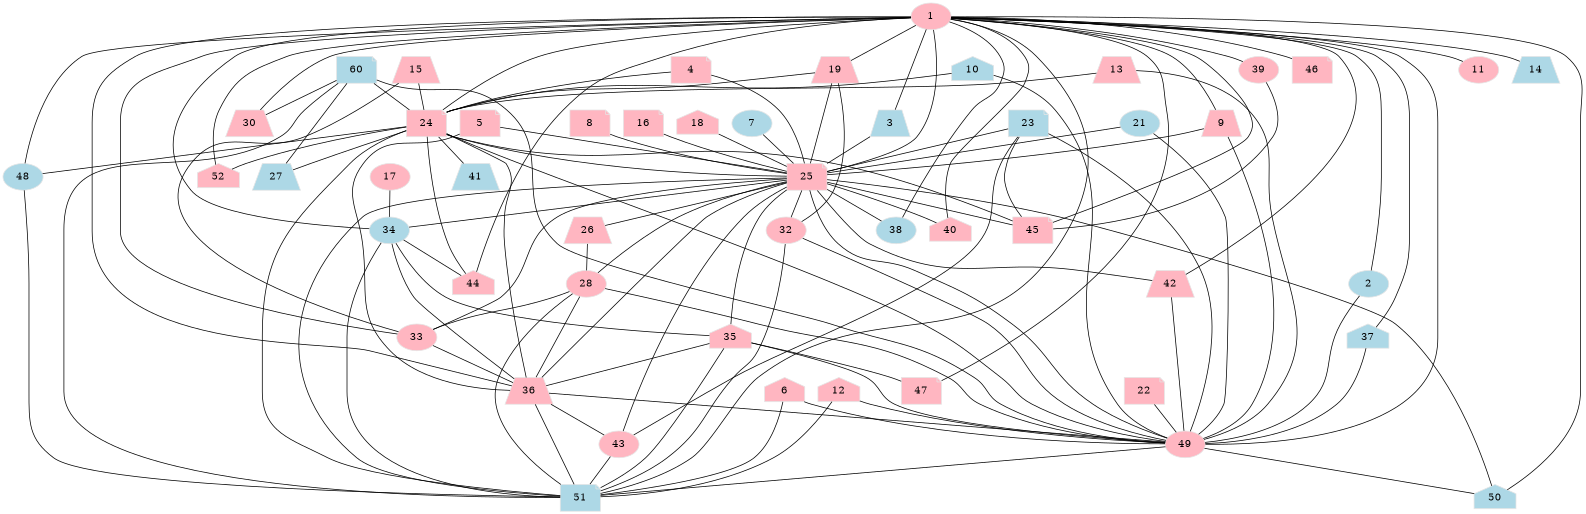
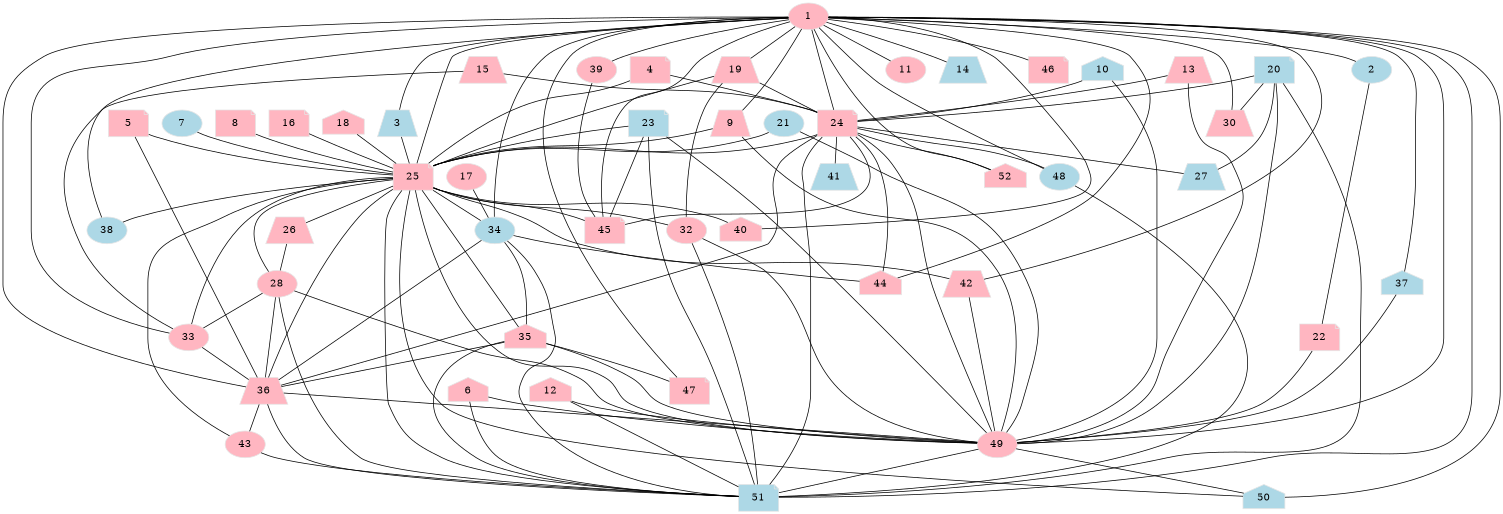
node "60": label "60" -> "20"
edge "23" -- "43": now "23" -- "51"
edge "2" -- "49": now "2" -- "22"
